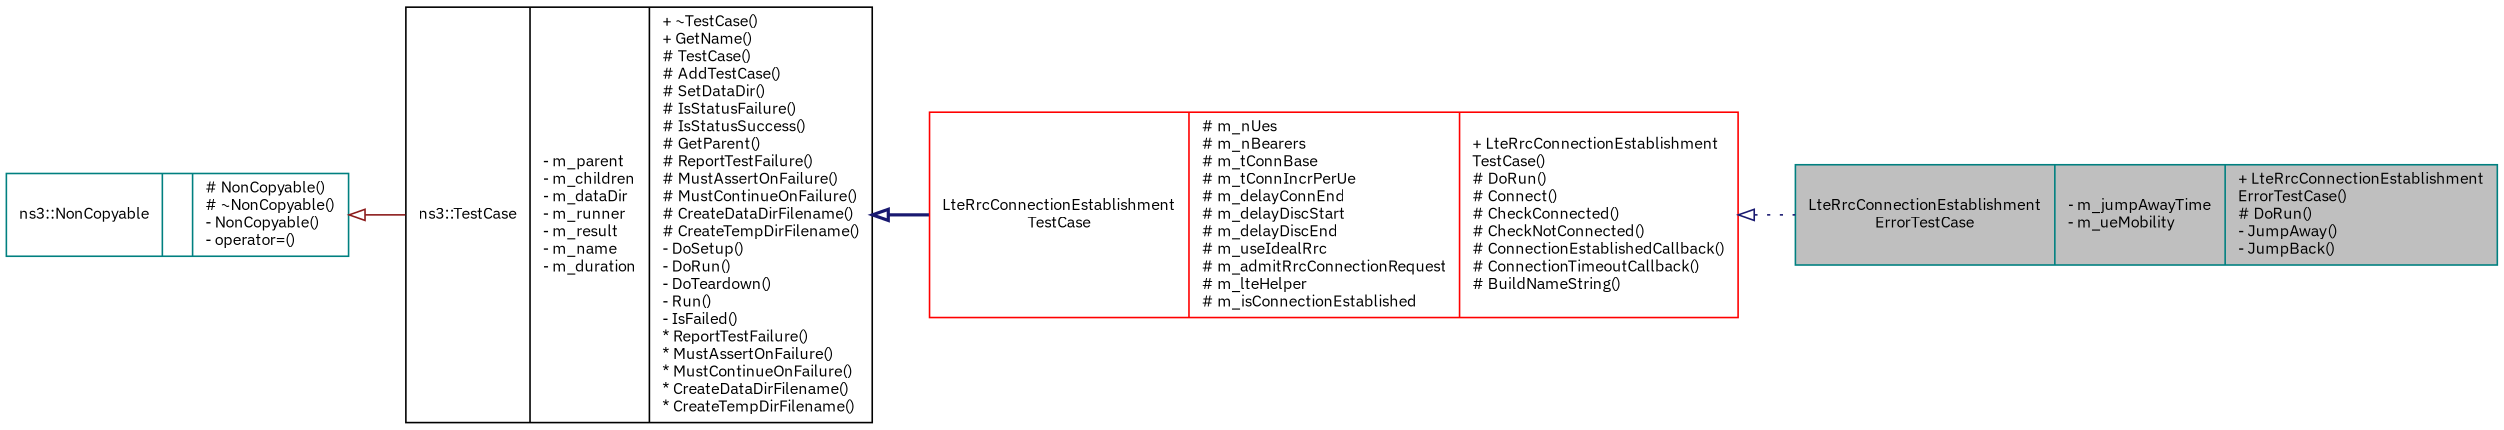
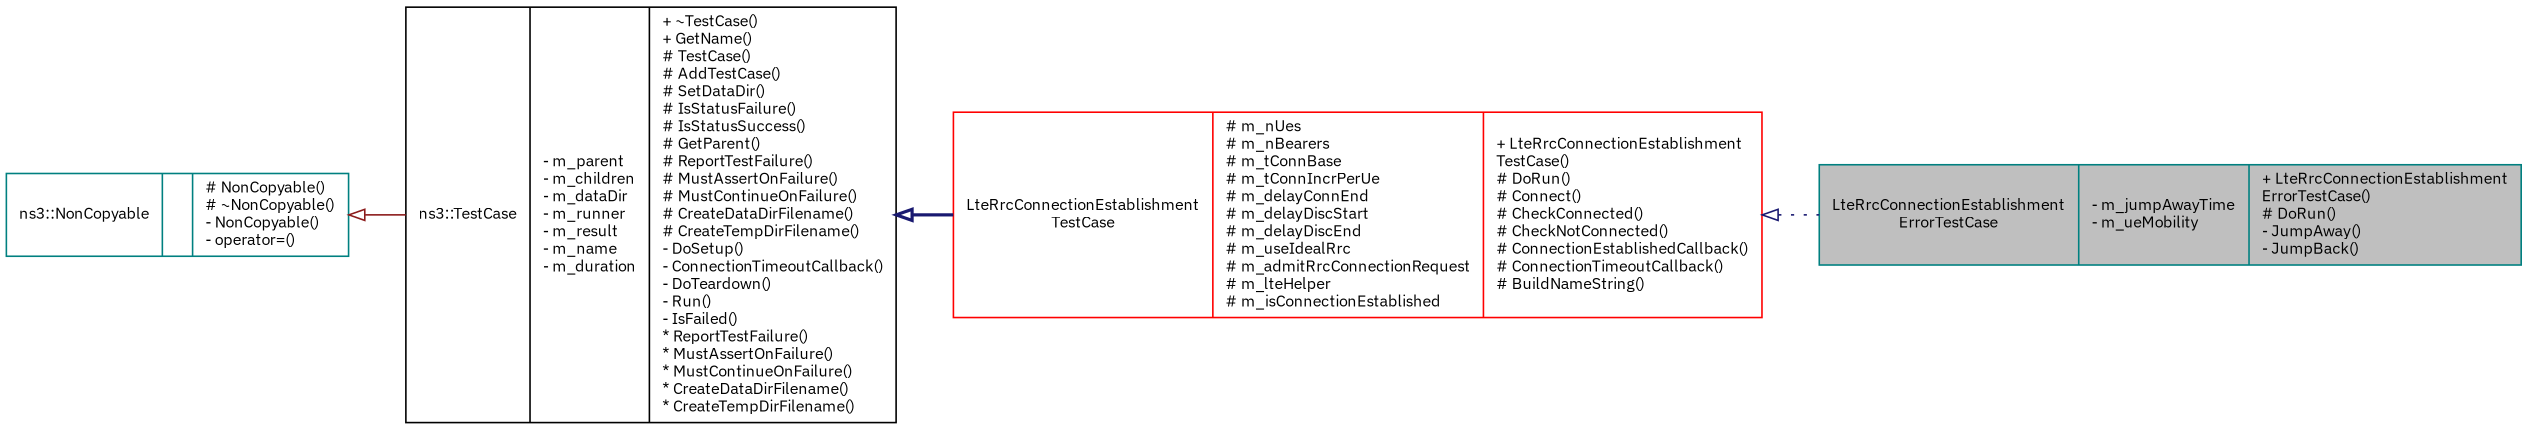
node "ns3::TestCase": text "- DoRun()" -> "- ConnectionTimeoutCallback()"
